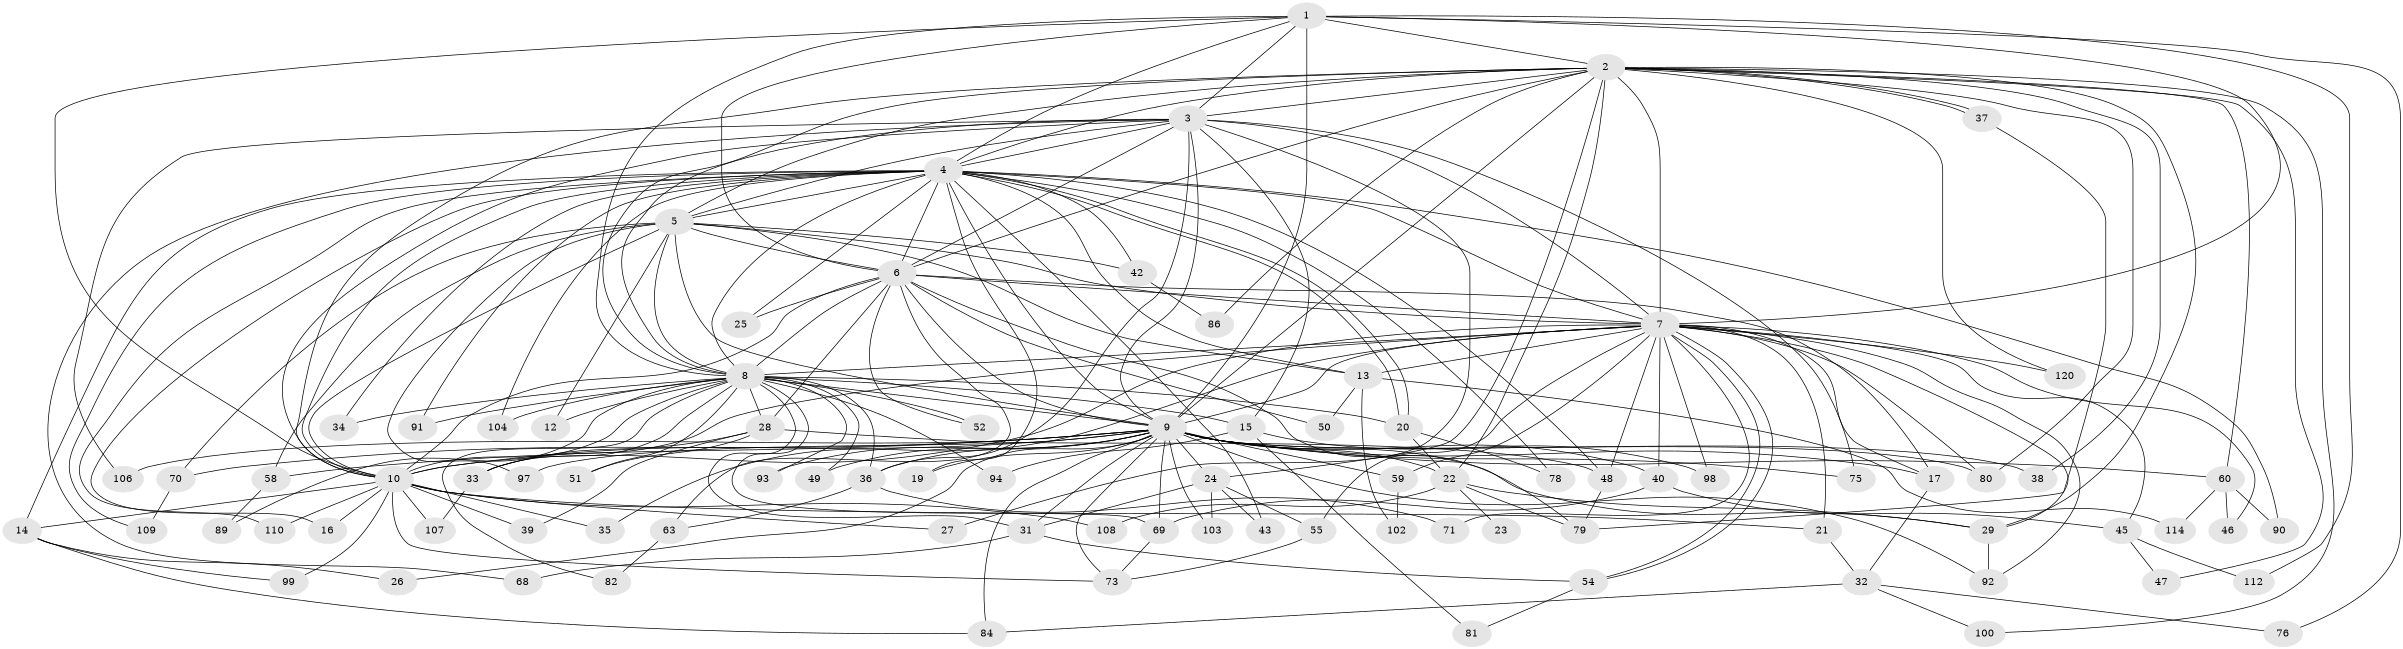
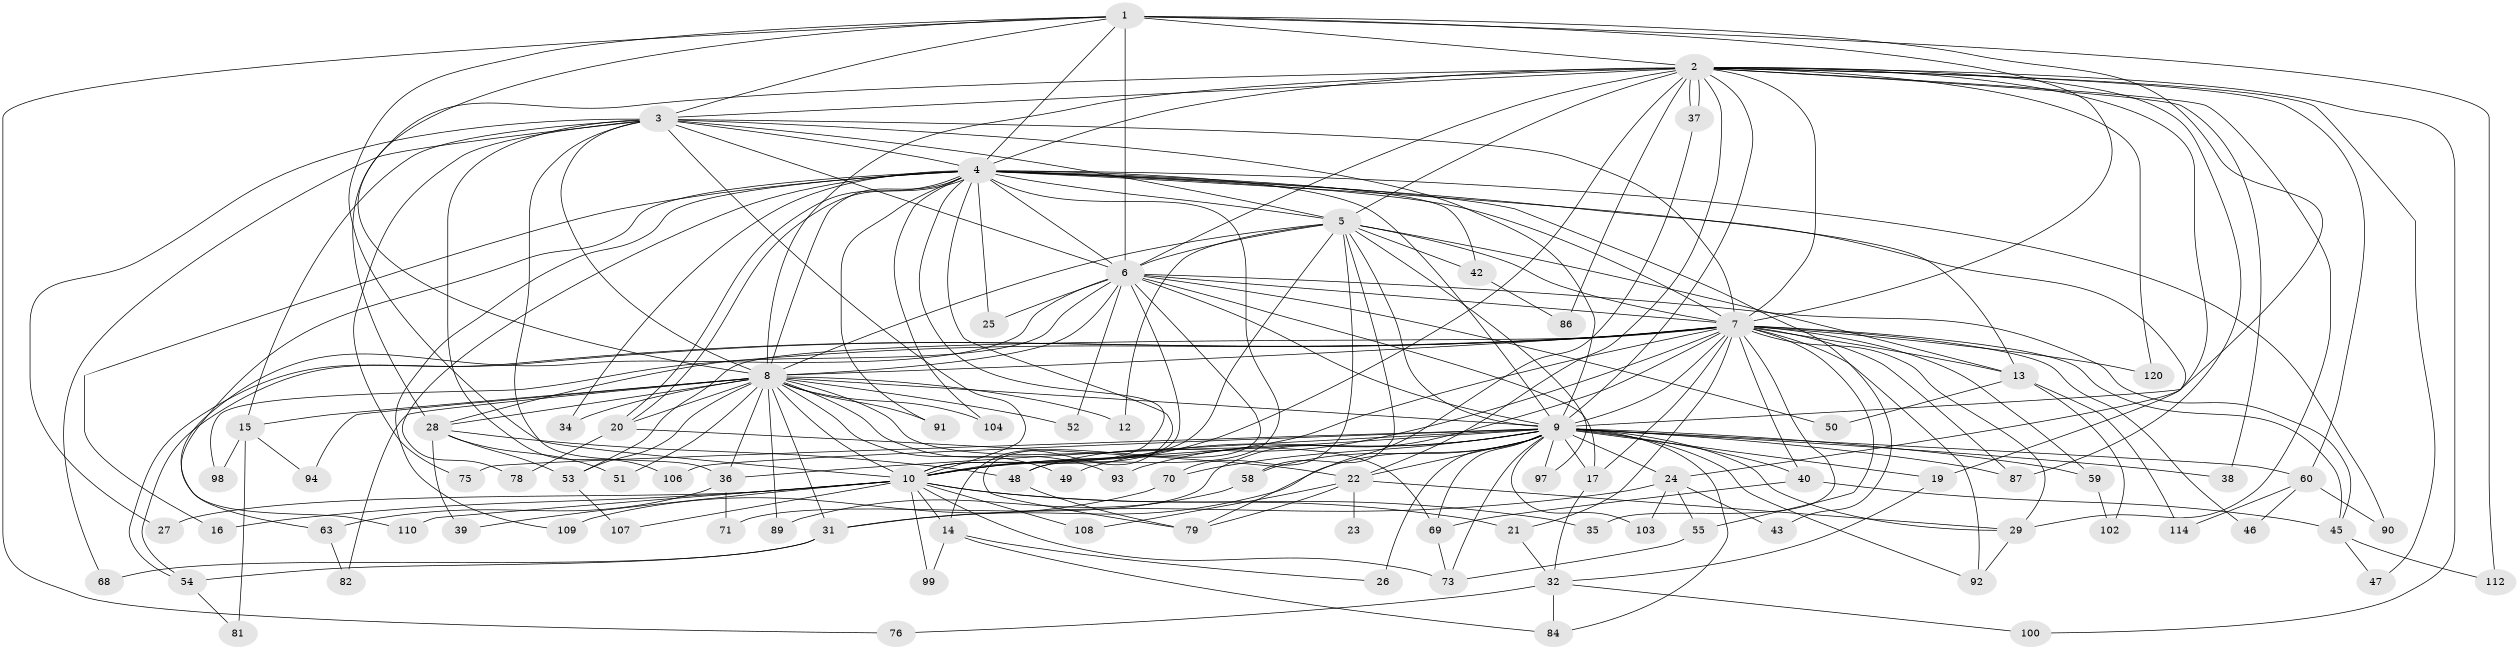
edge "2" -- "28": added
edge "6" -- "45": added
node "33": label "33" -> "53"
node "80": label "80" -> "87"
edge "19" -- "32": added
